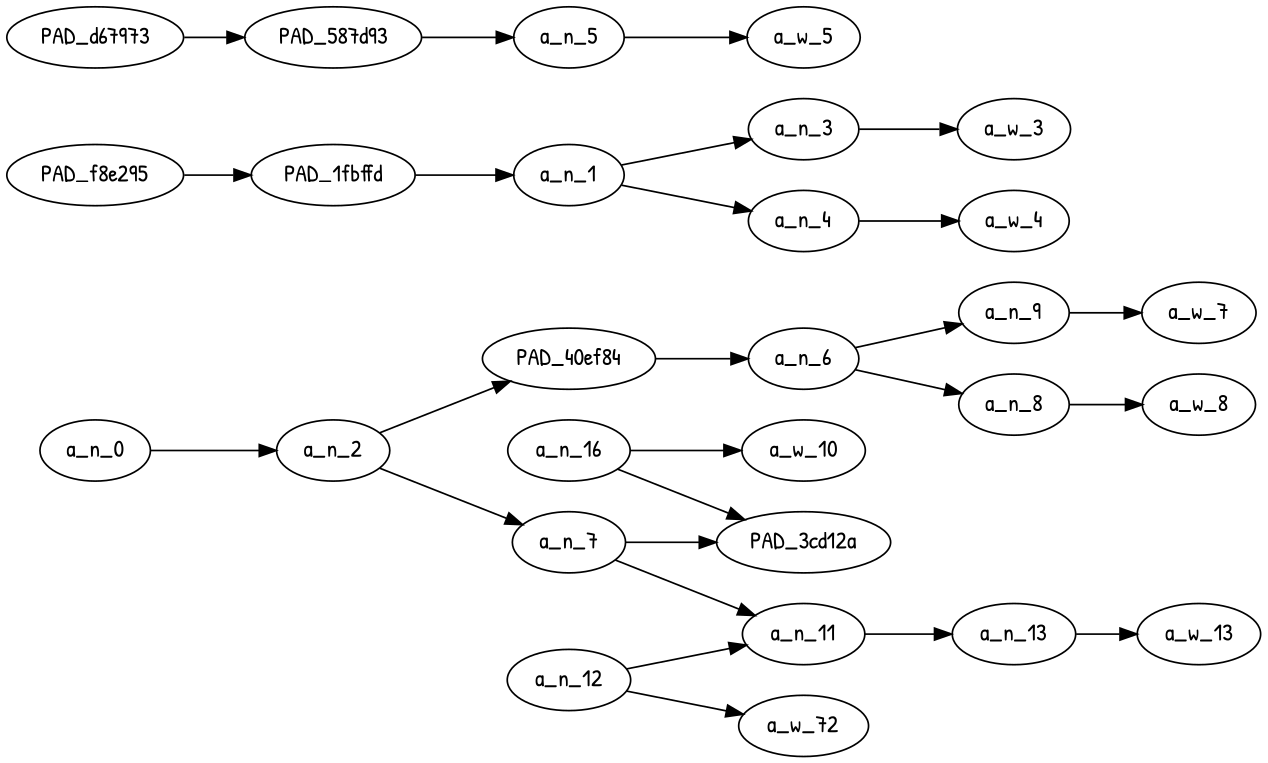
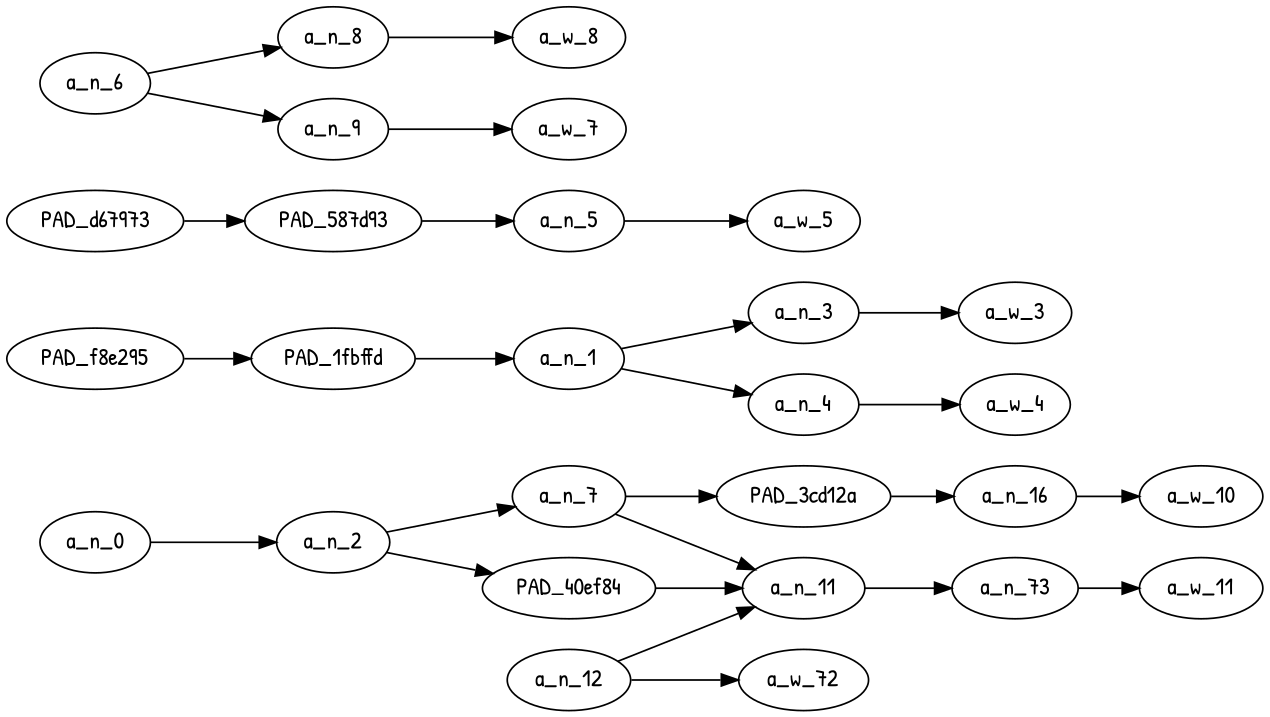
edge "PAD_40ef84" -> "a_n_6": now "PAD_40ef84" -> "a_n_11"
edge "a_n_16" -> "PAD_3cd12a": reversed
node "a_n_13": label "a_n_13" -> "a_n_73"
node "a_w_13": label "a_w_13" -> "a_w_11"
